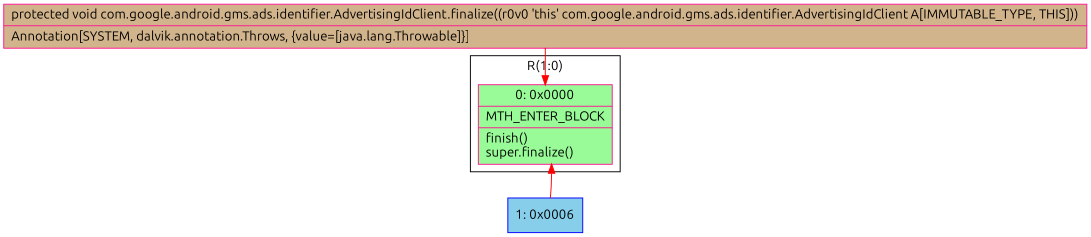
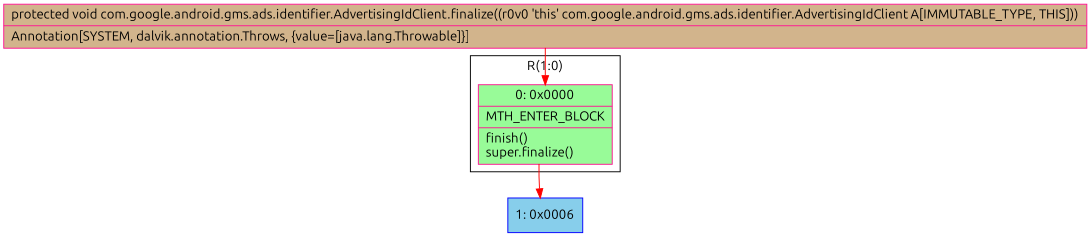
edge "1: 0x0006" -> "0: 0x0000": reversed
